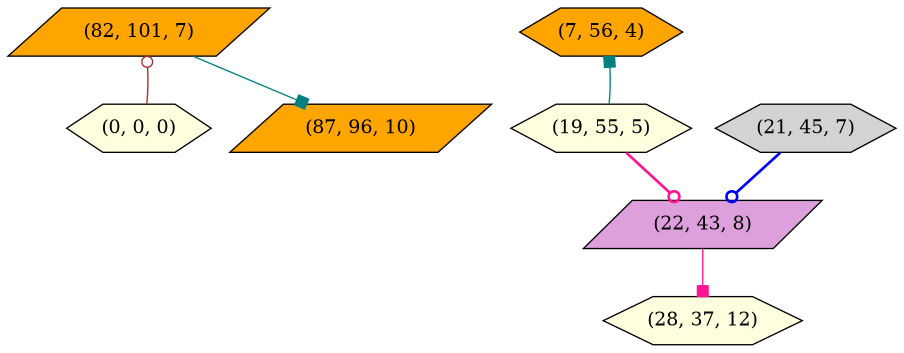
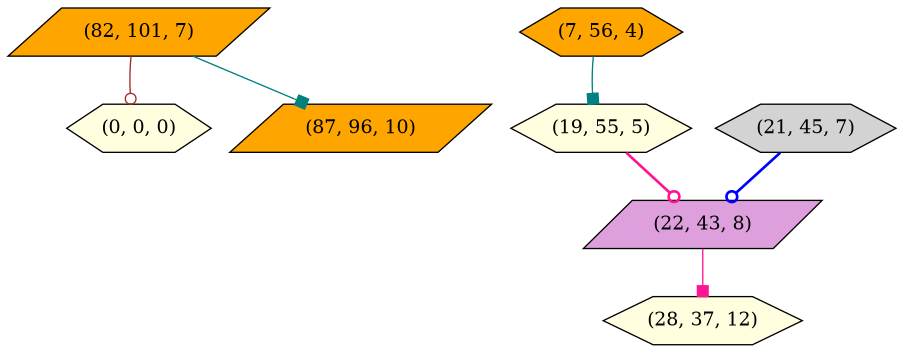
edge "(0, 0, 0)" -> "(82, 101, 7)": reversed
edge "(19, 55, 5)" -> "(7, 56, 4)": reversed
